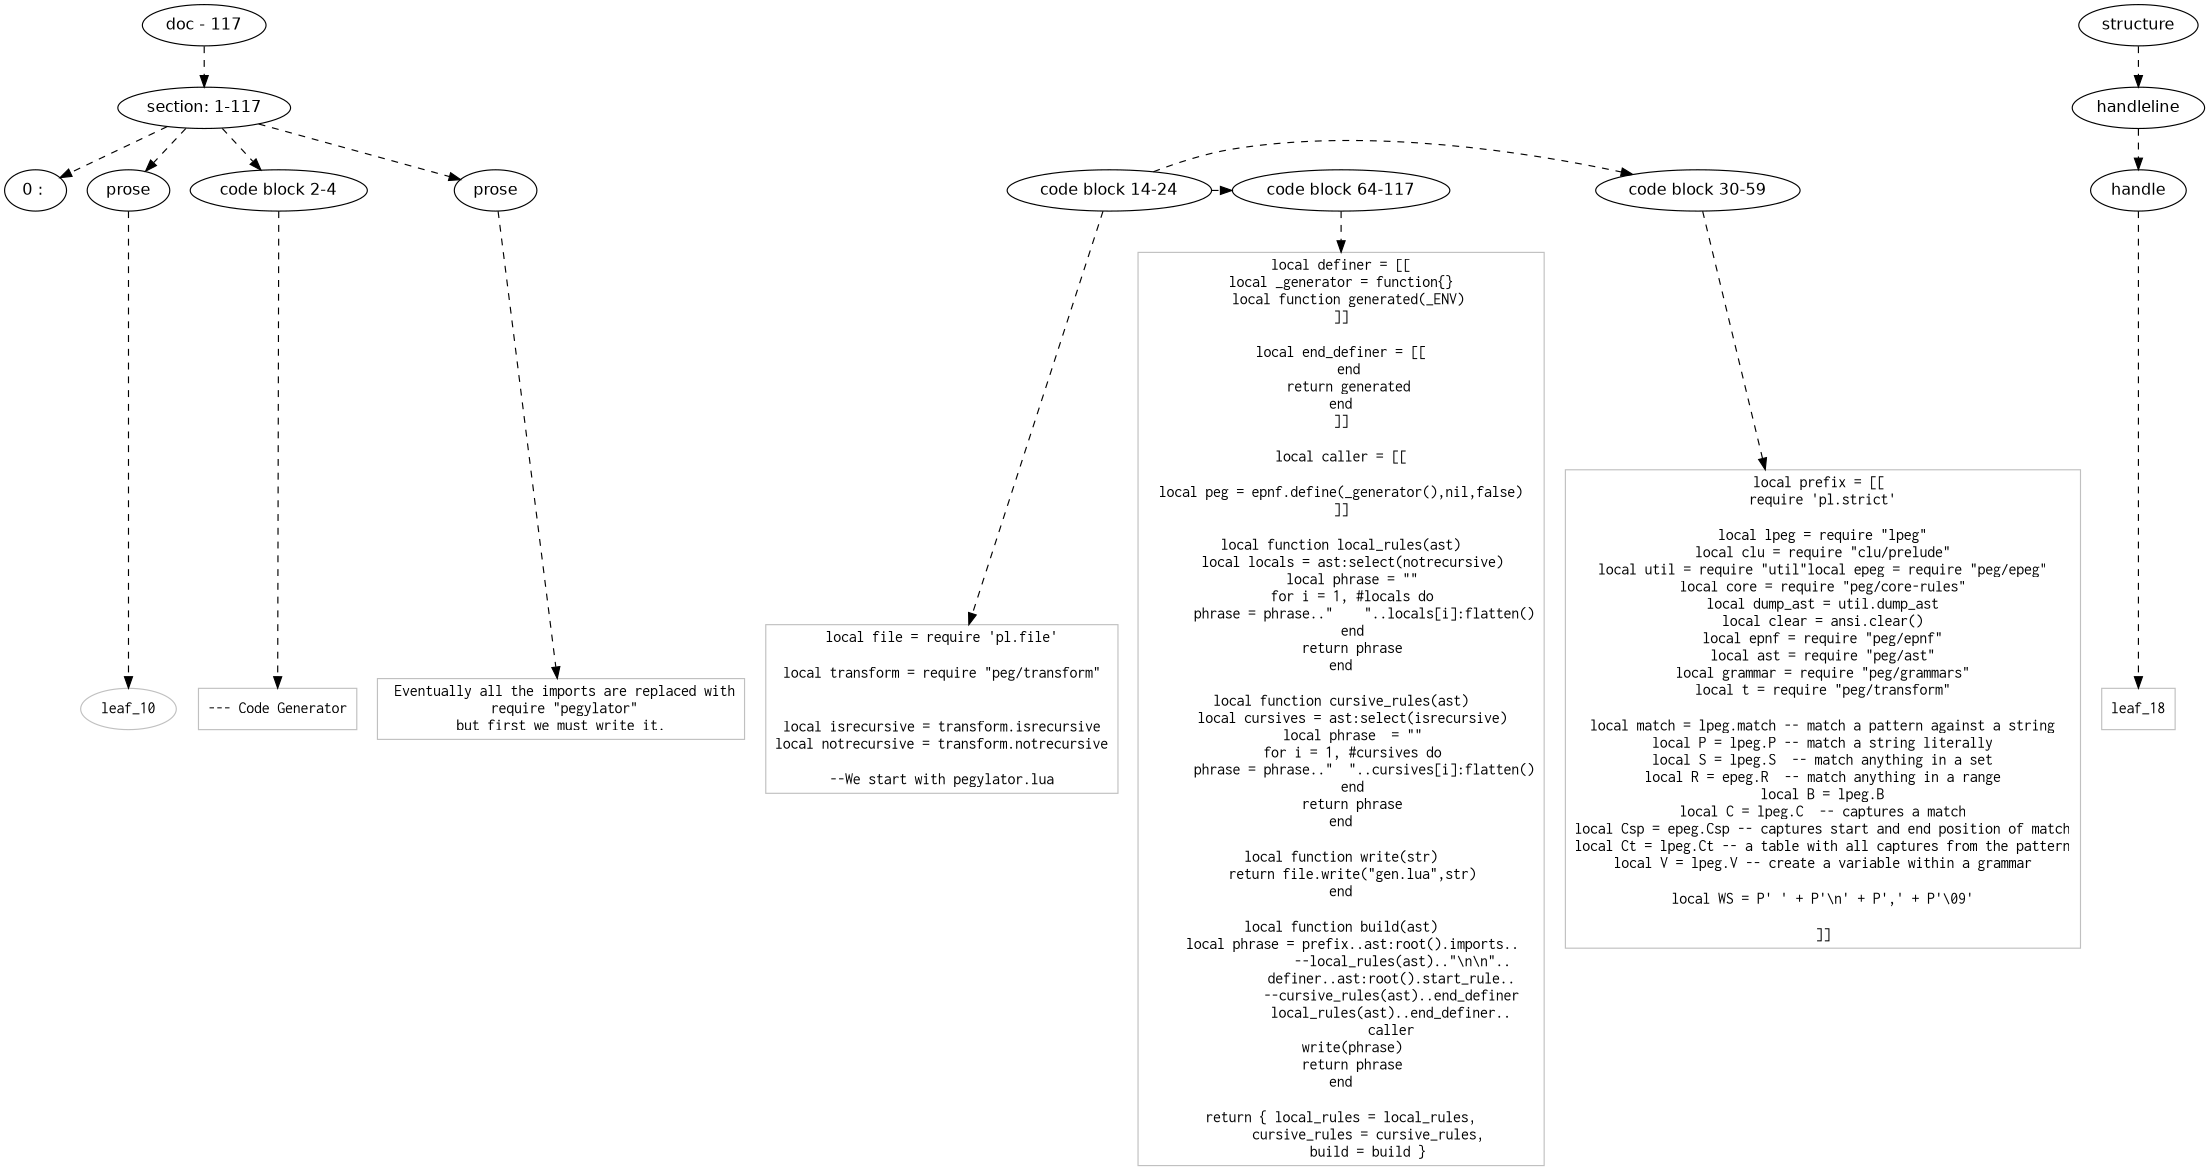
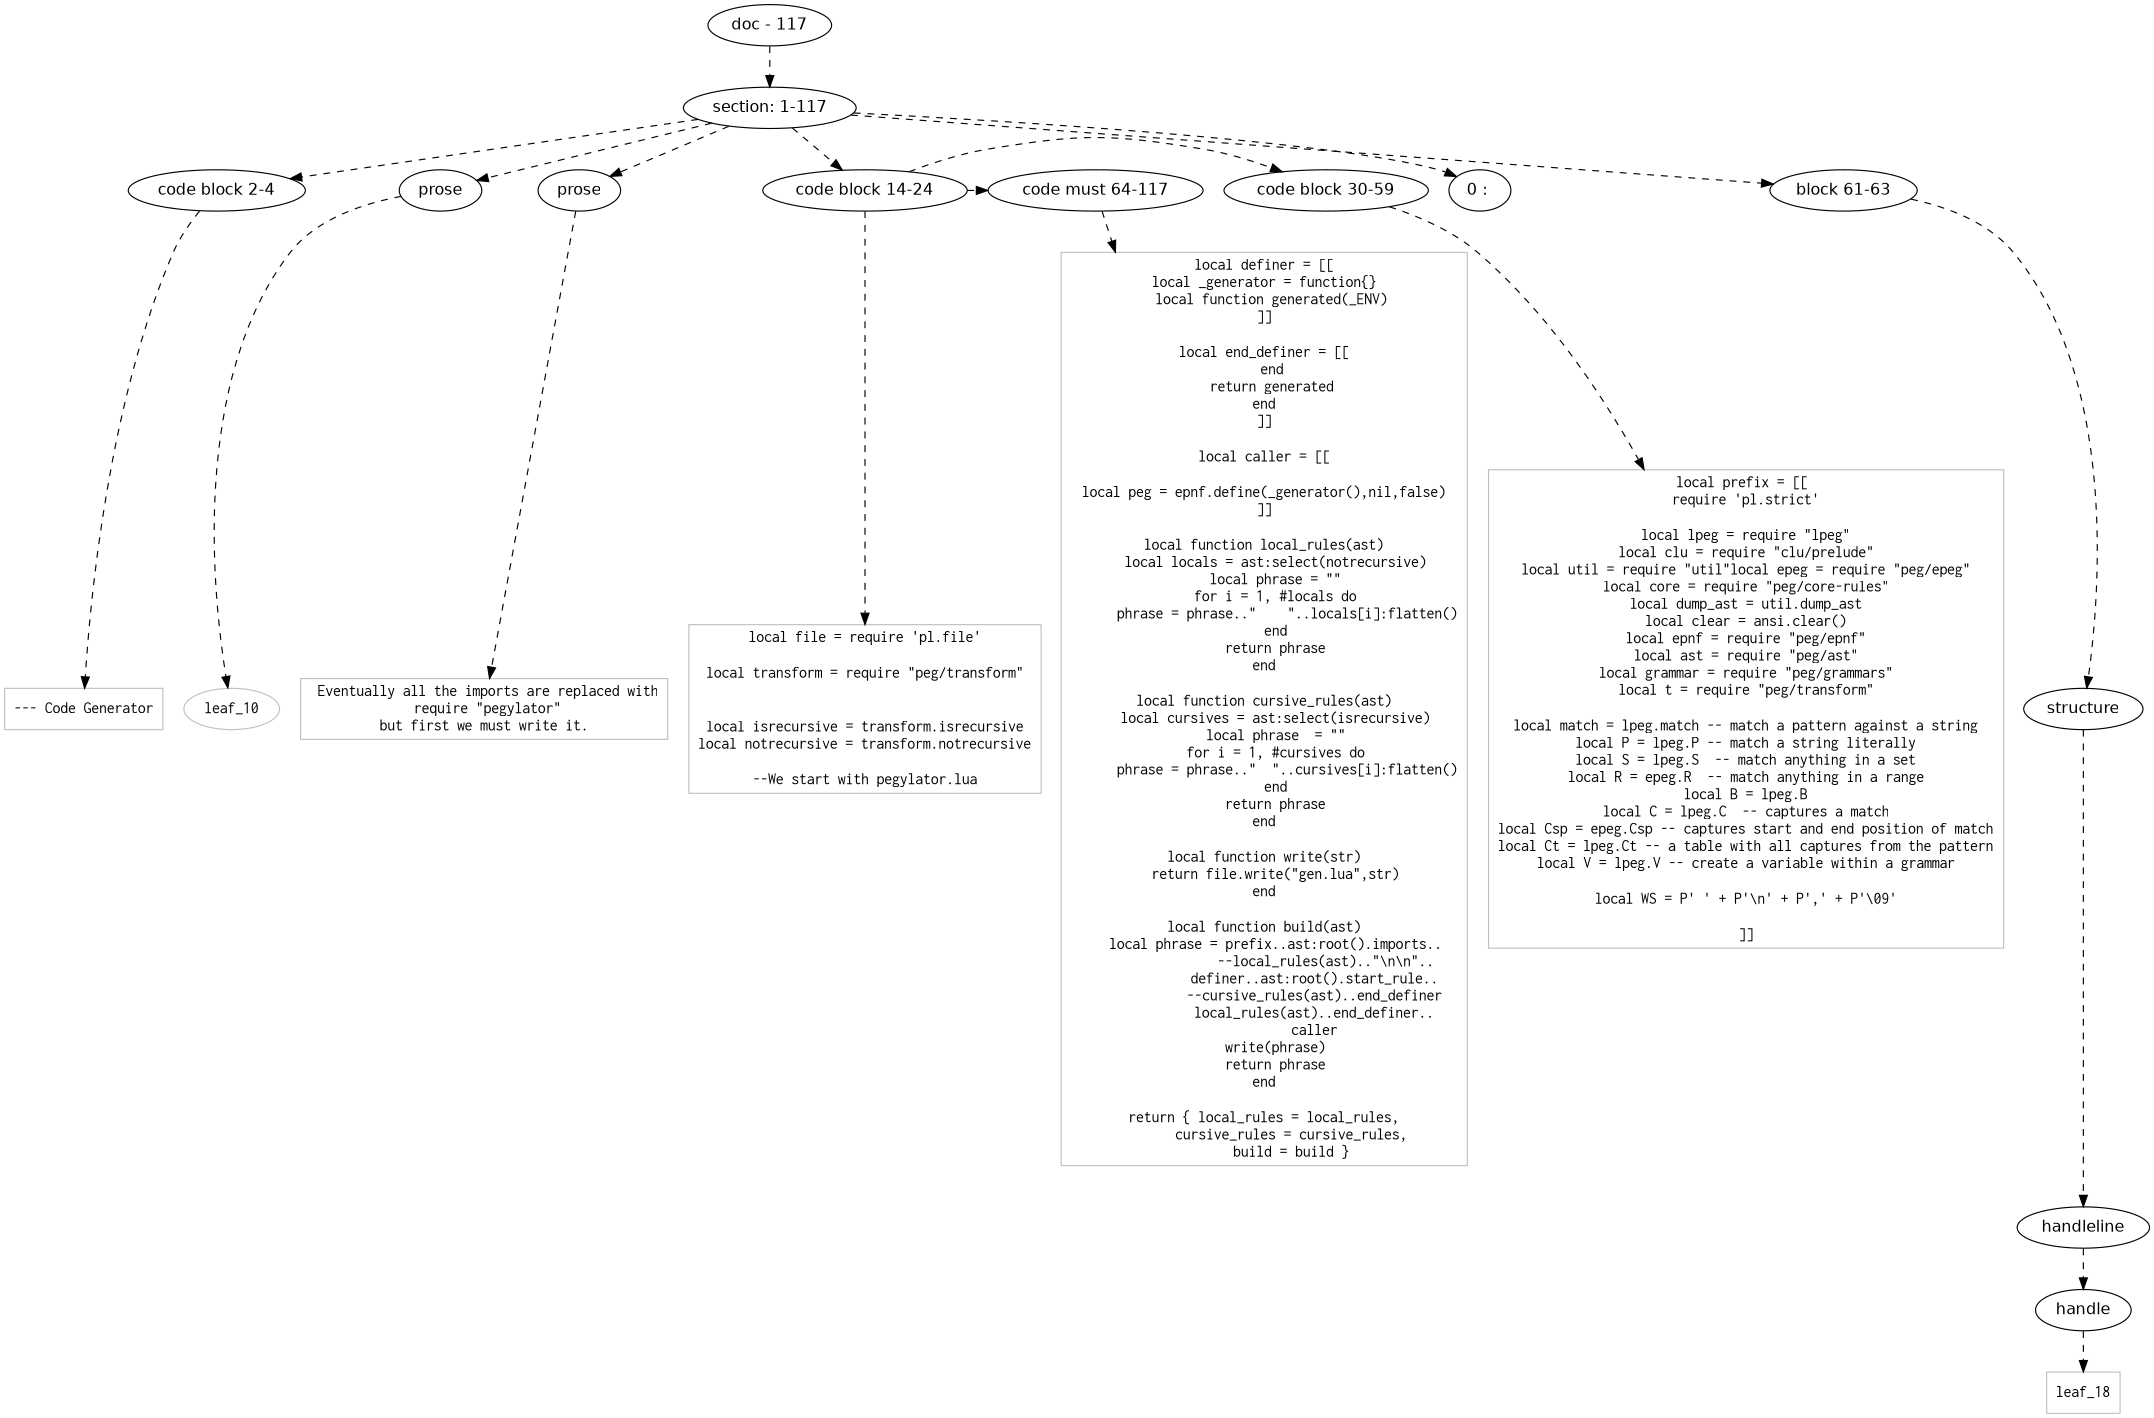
edge "section: 1-117" -> "code block 14-24": added
node "code block 64-117": label "code block 64-117" -> "code must 64-117"
node "block 61-63": added
